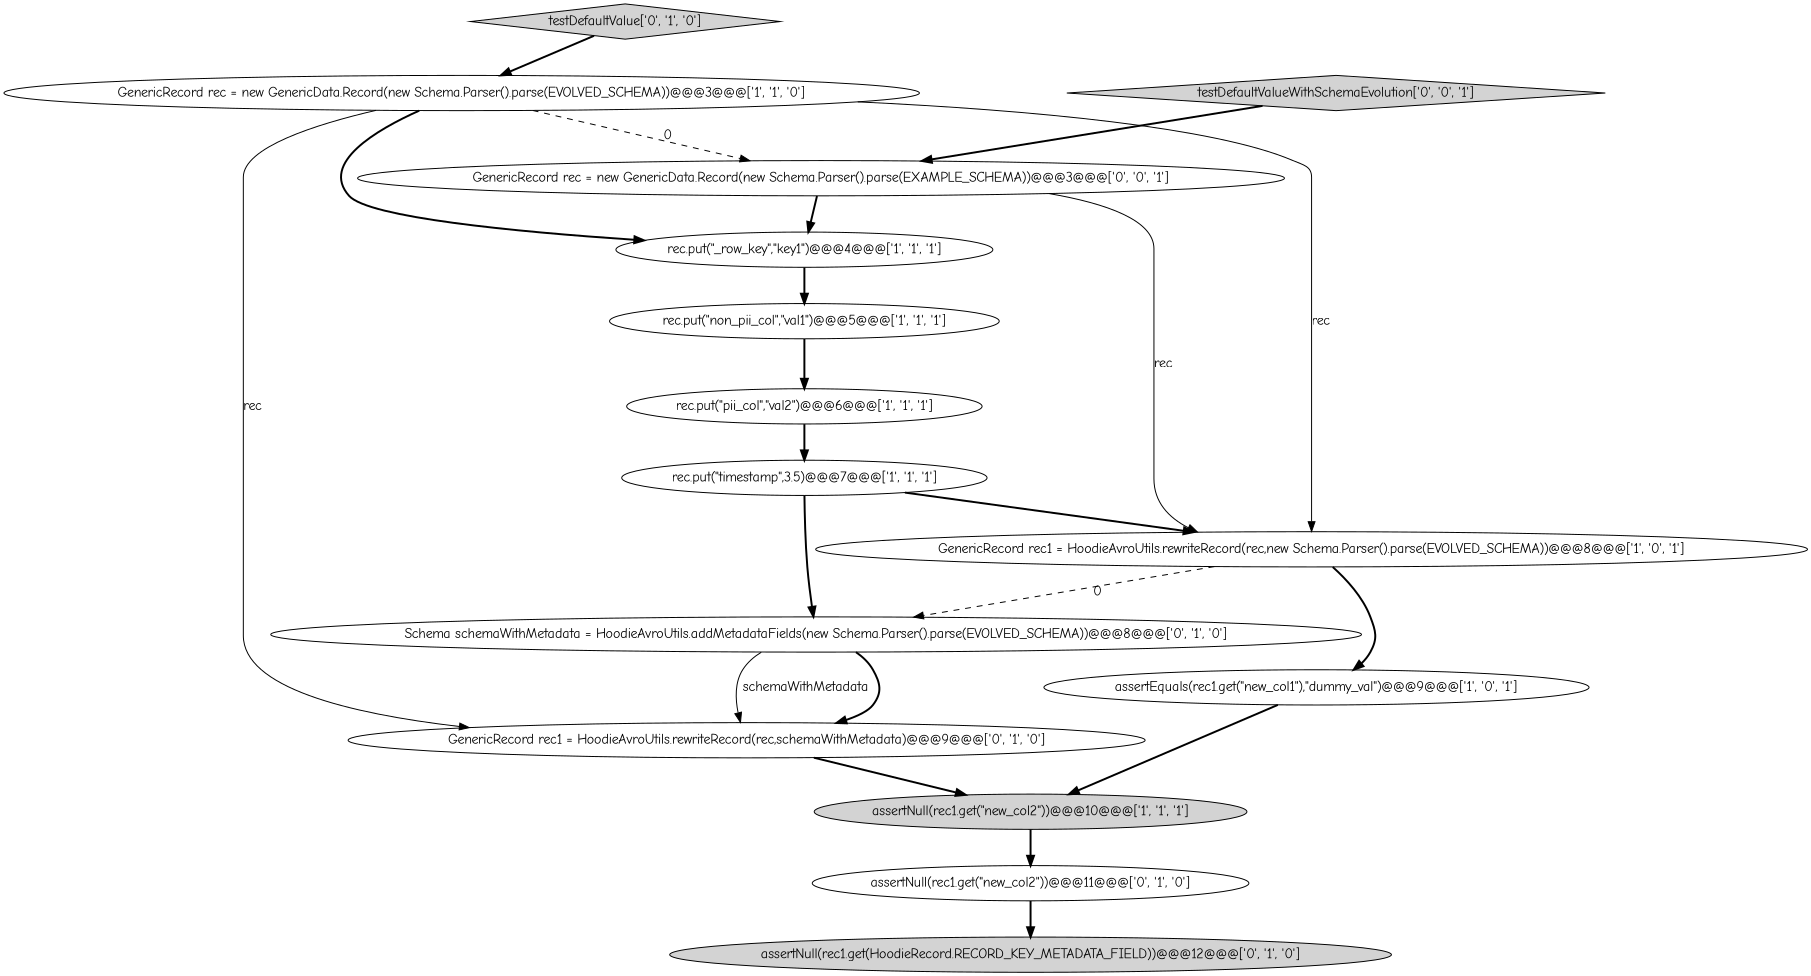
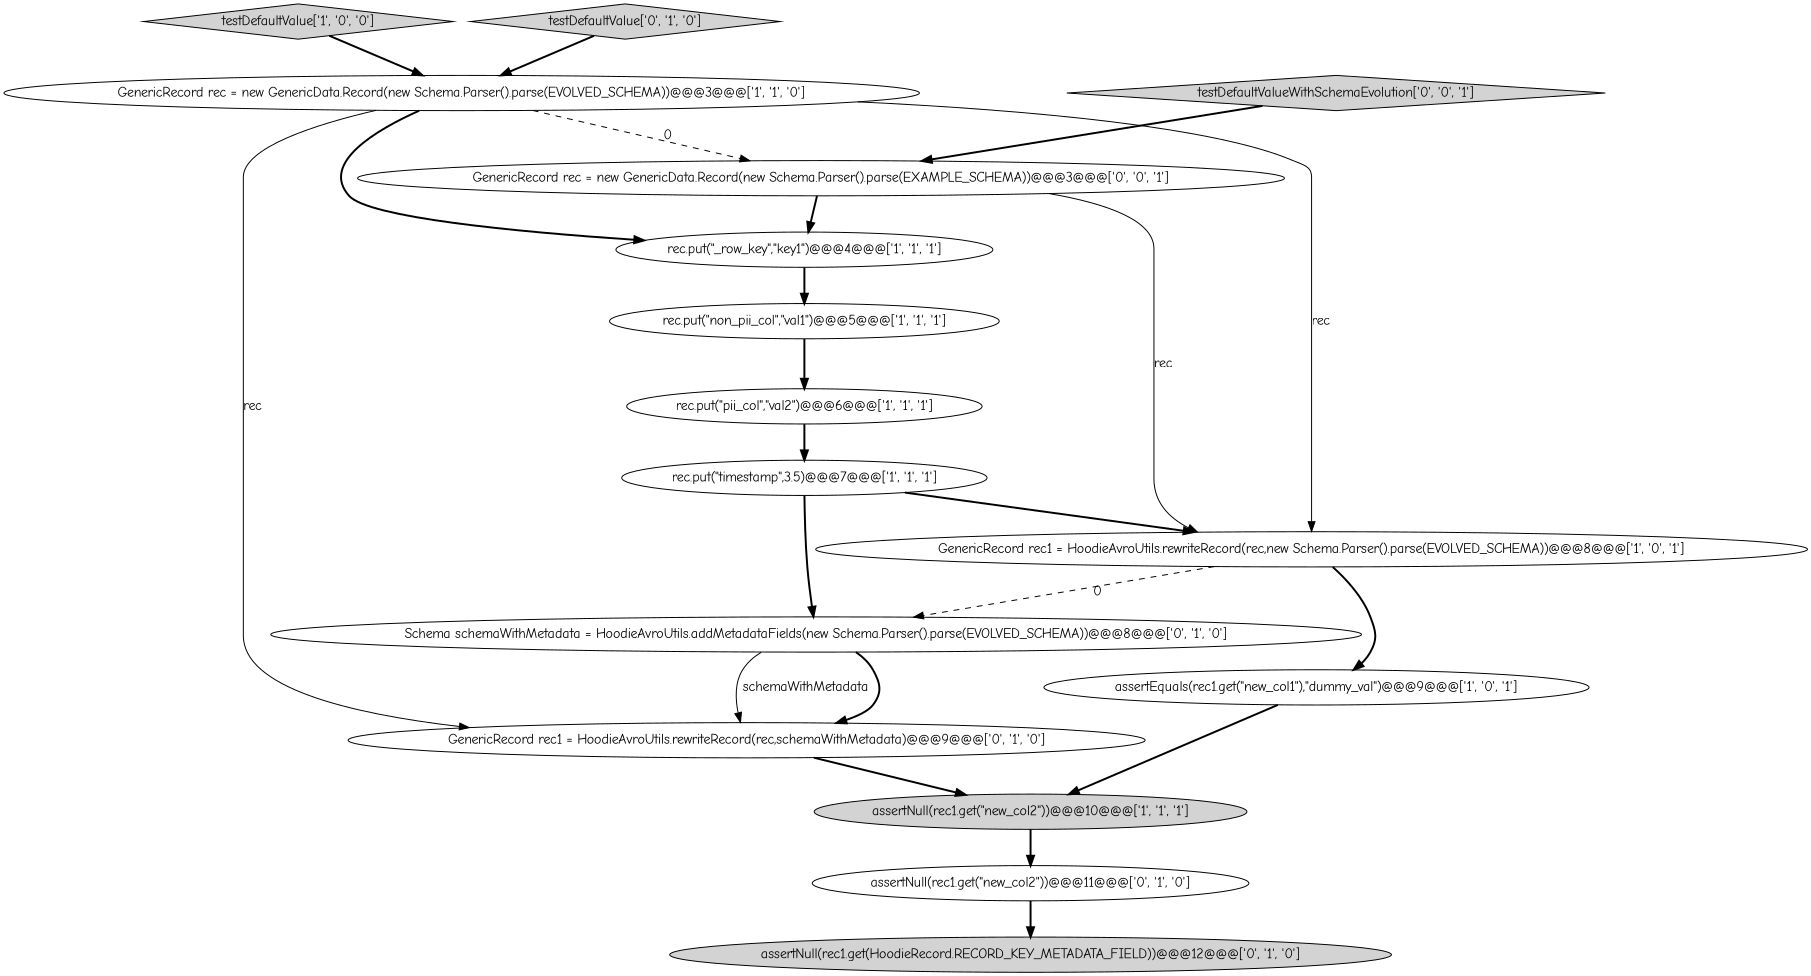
node "testDefaultValue['1', '0', '0']": added
